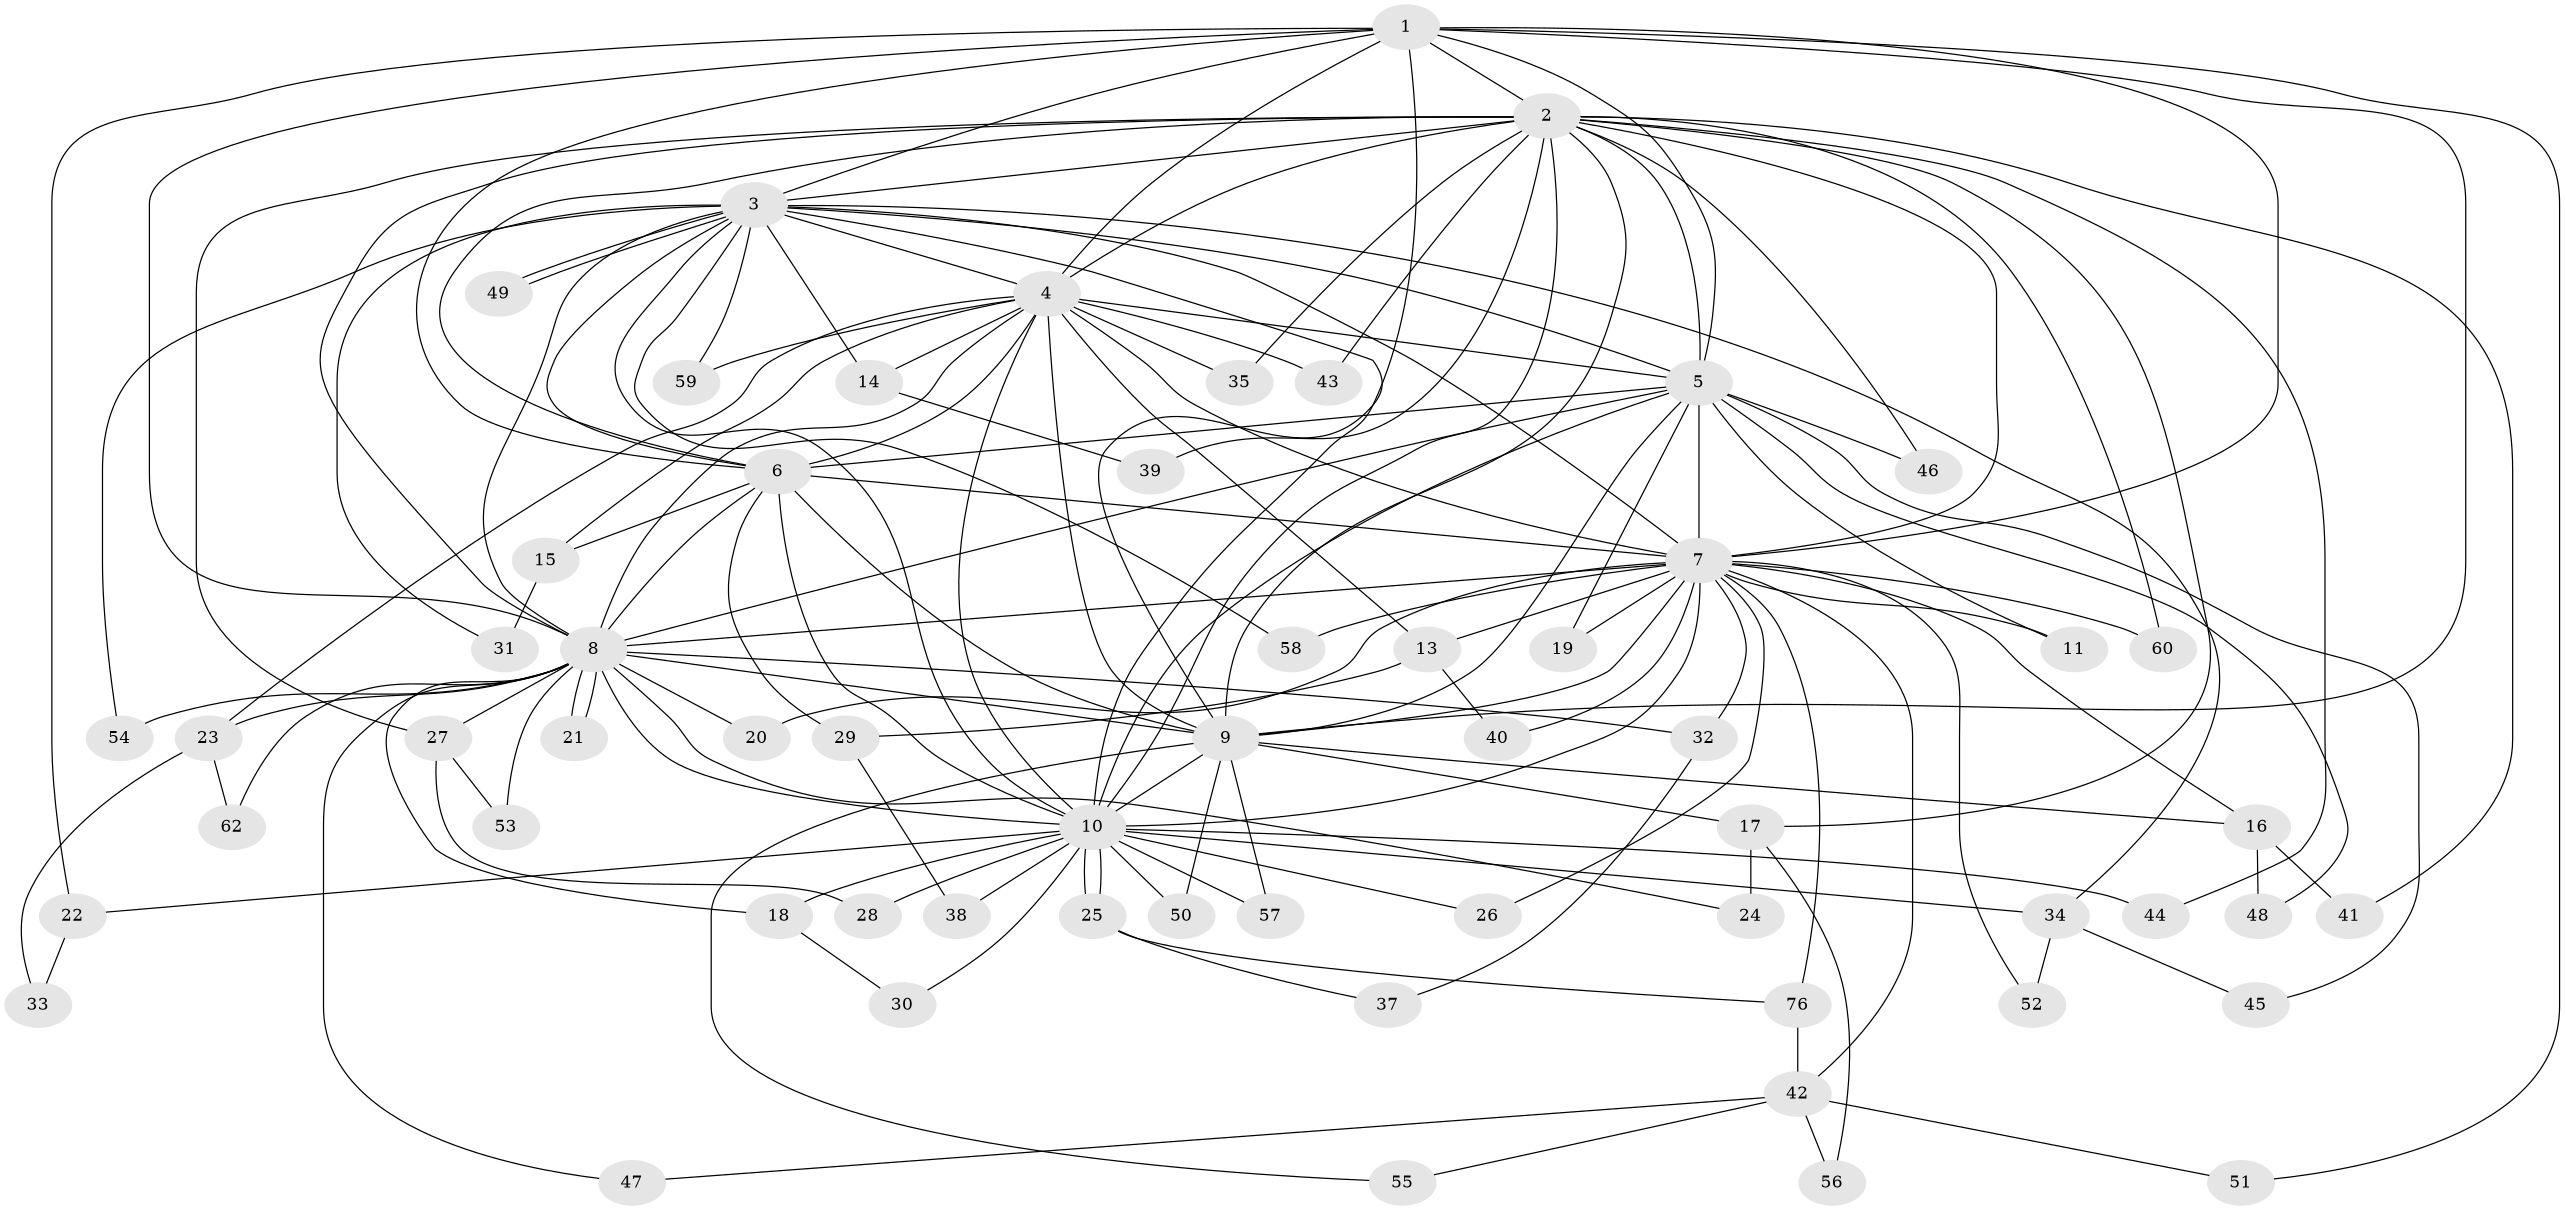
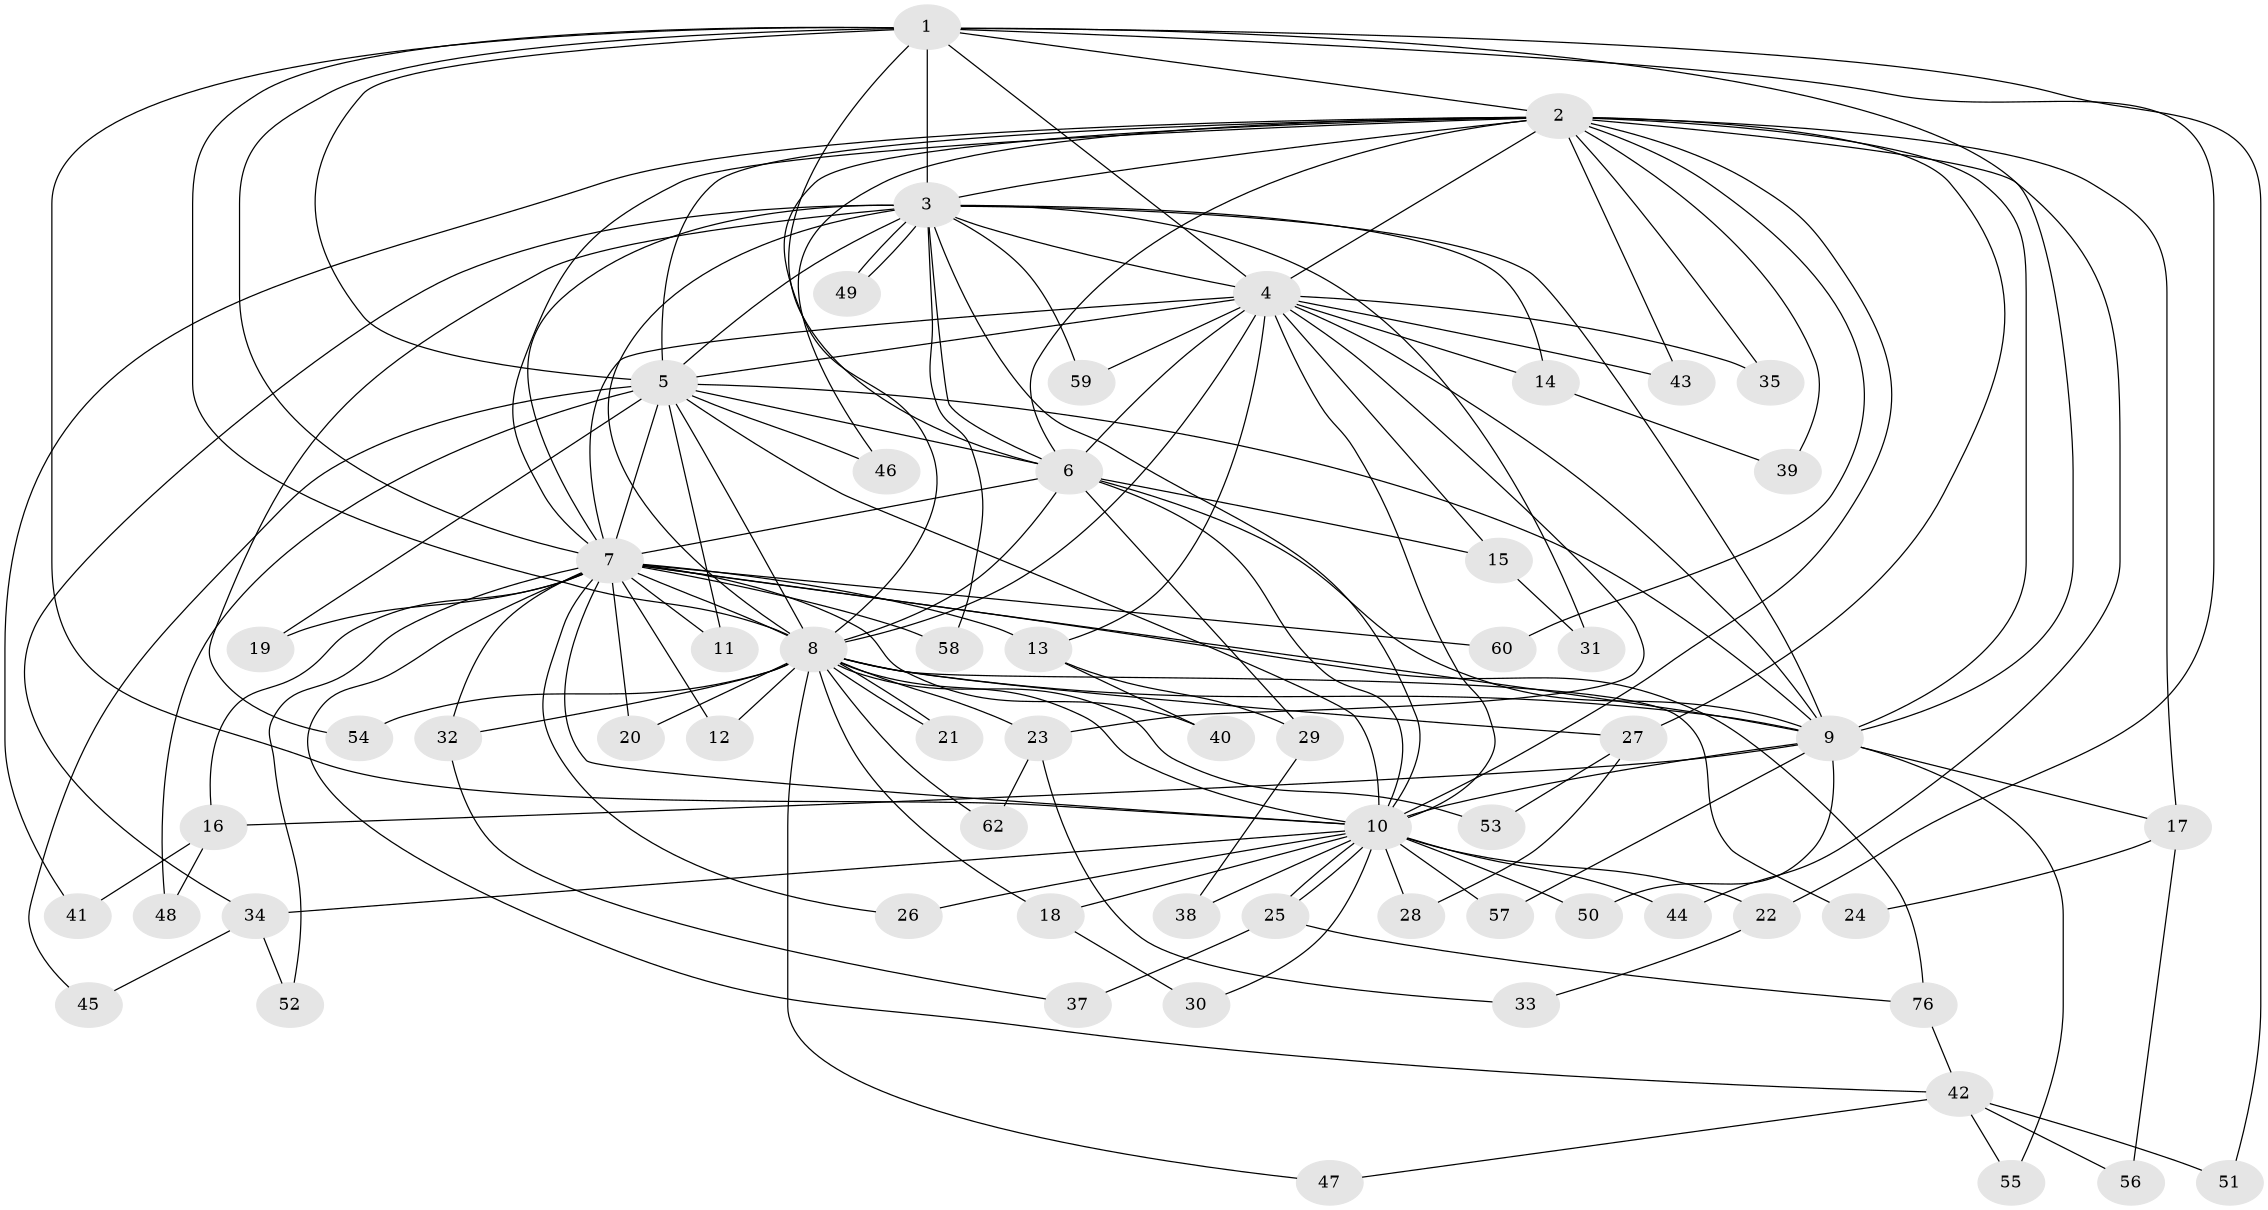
node "12": added
